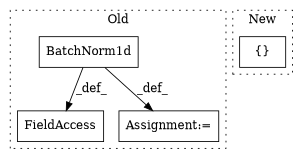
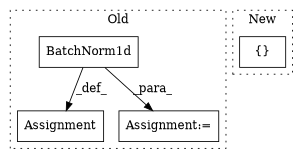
edge "BatchNorm1d" -> "Assignment:=": label "_def_" -> "_para_"
node "FieldAccess": label "FieldAccess" -> "Assignment"
